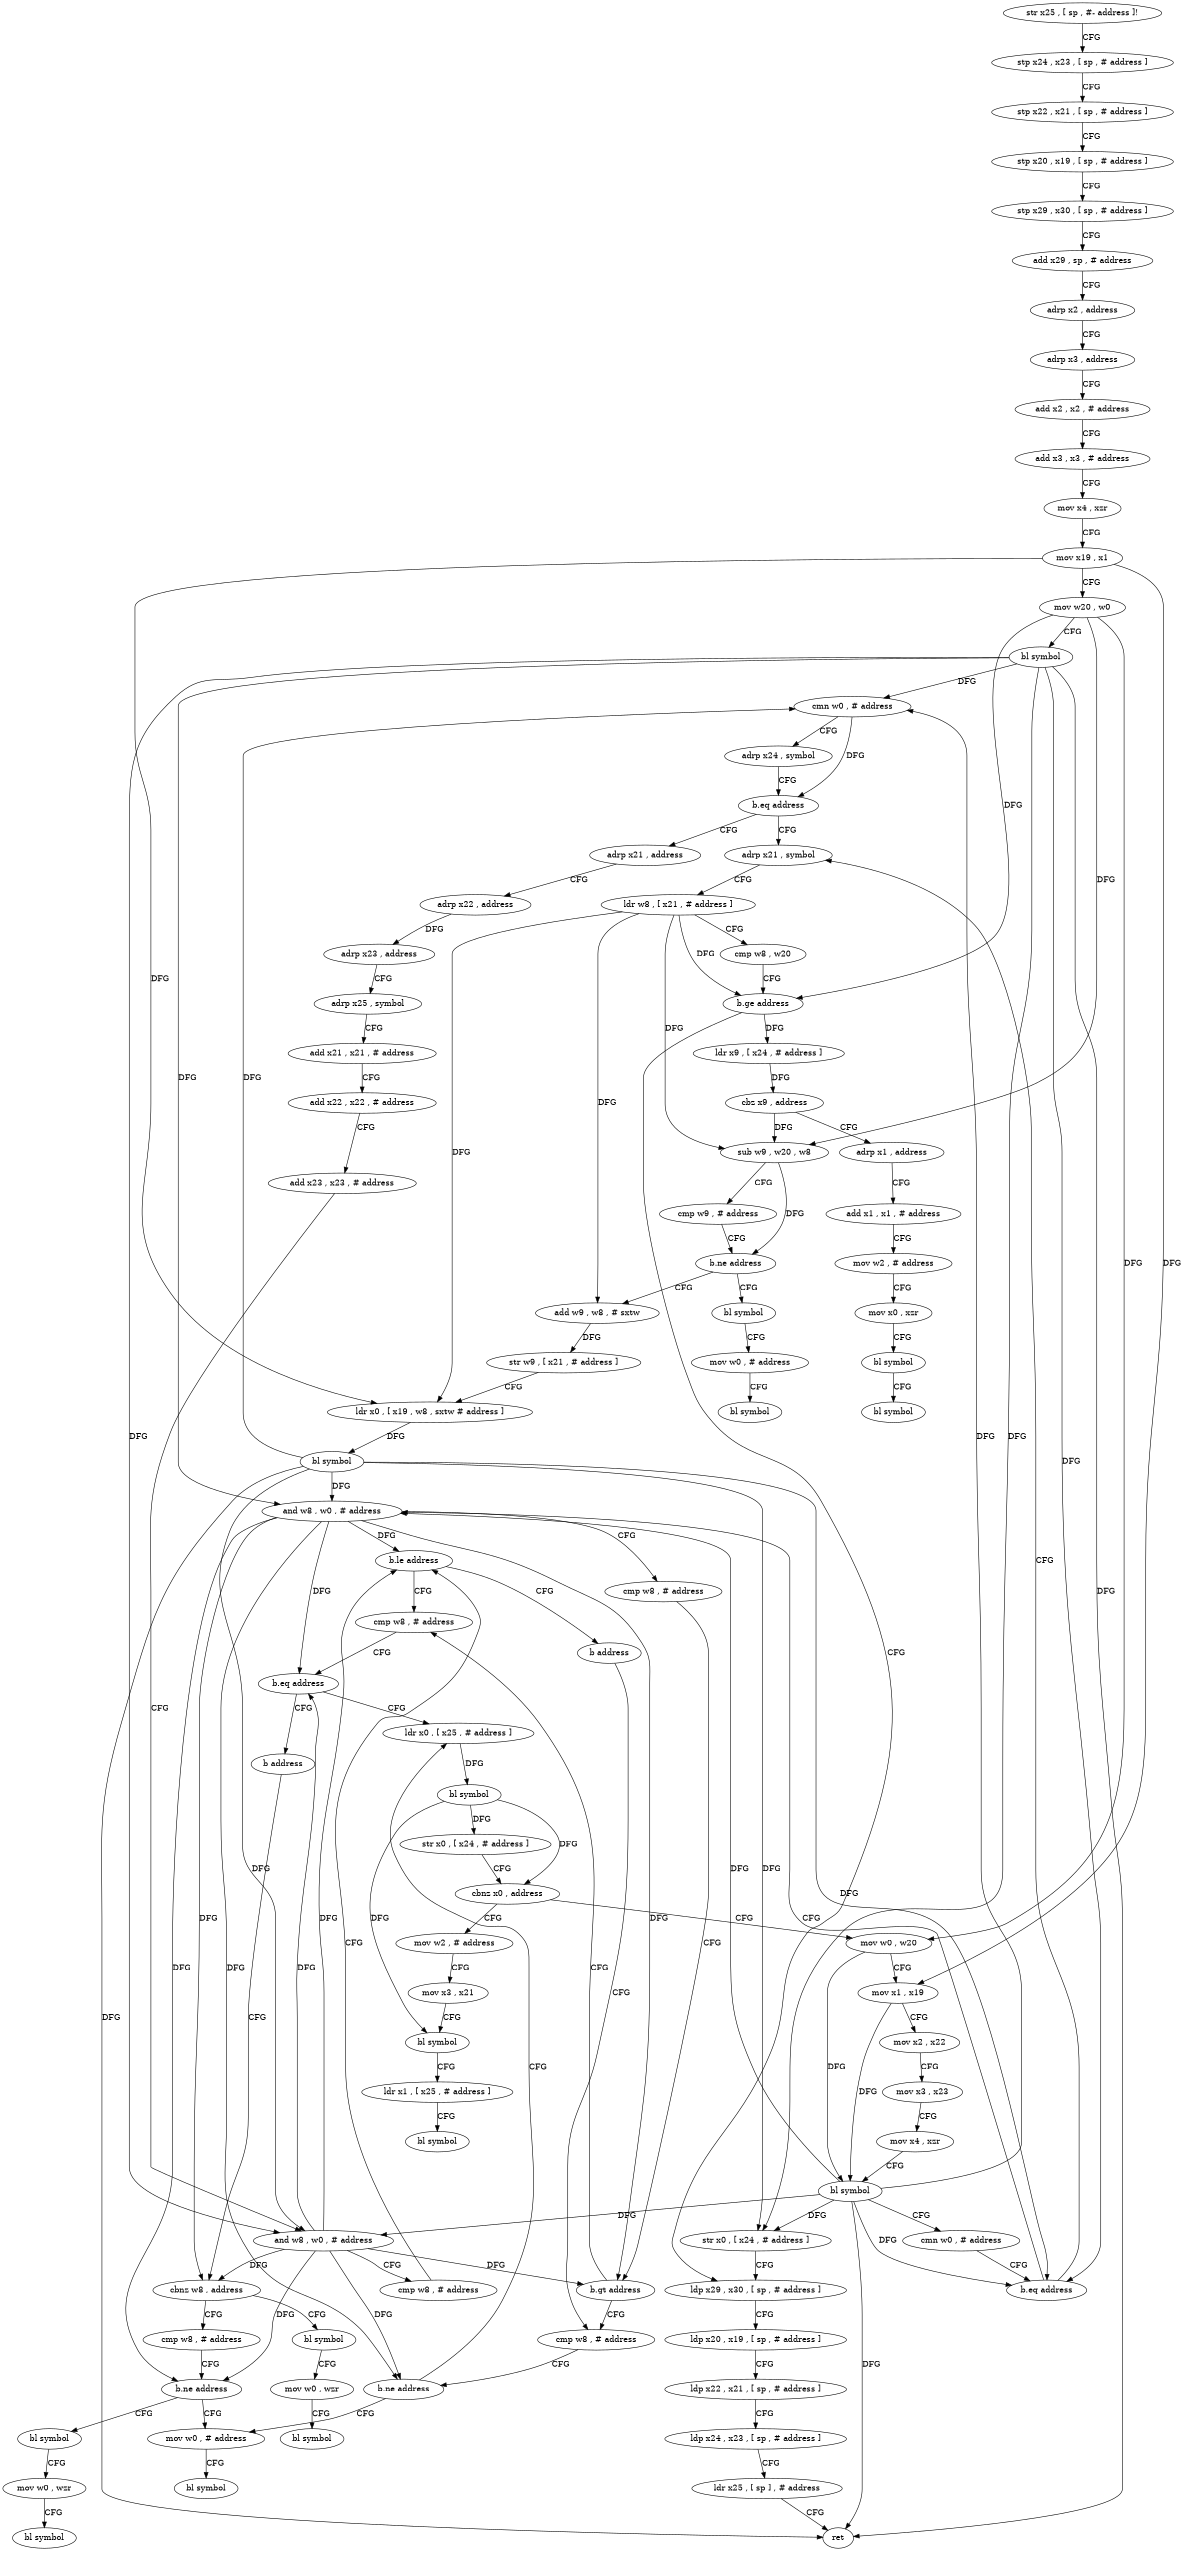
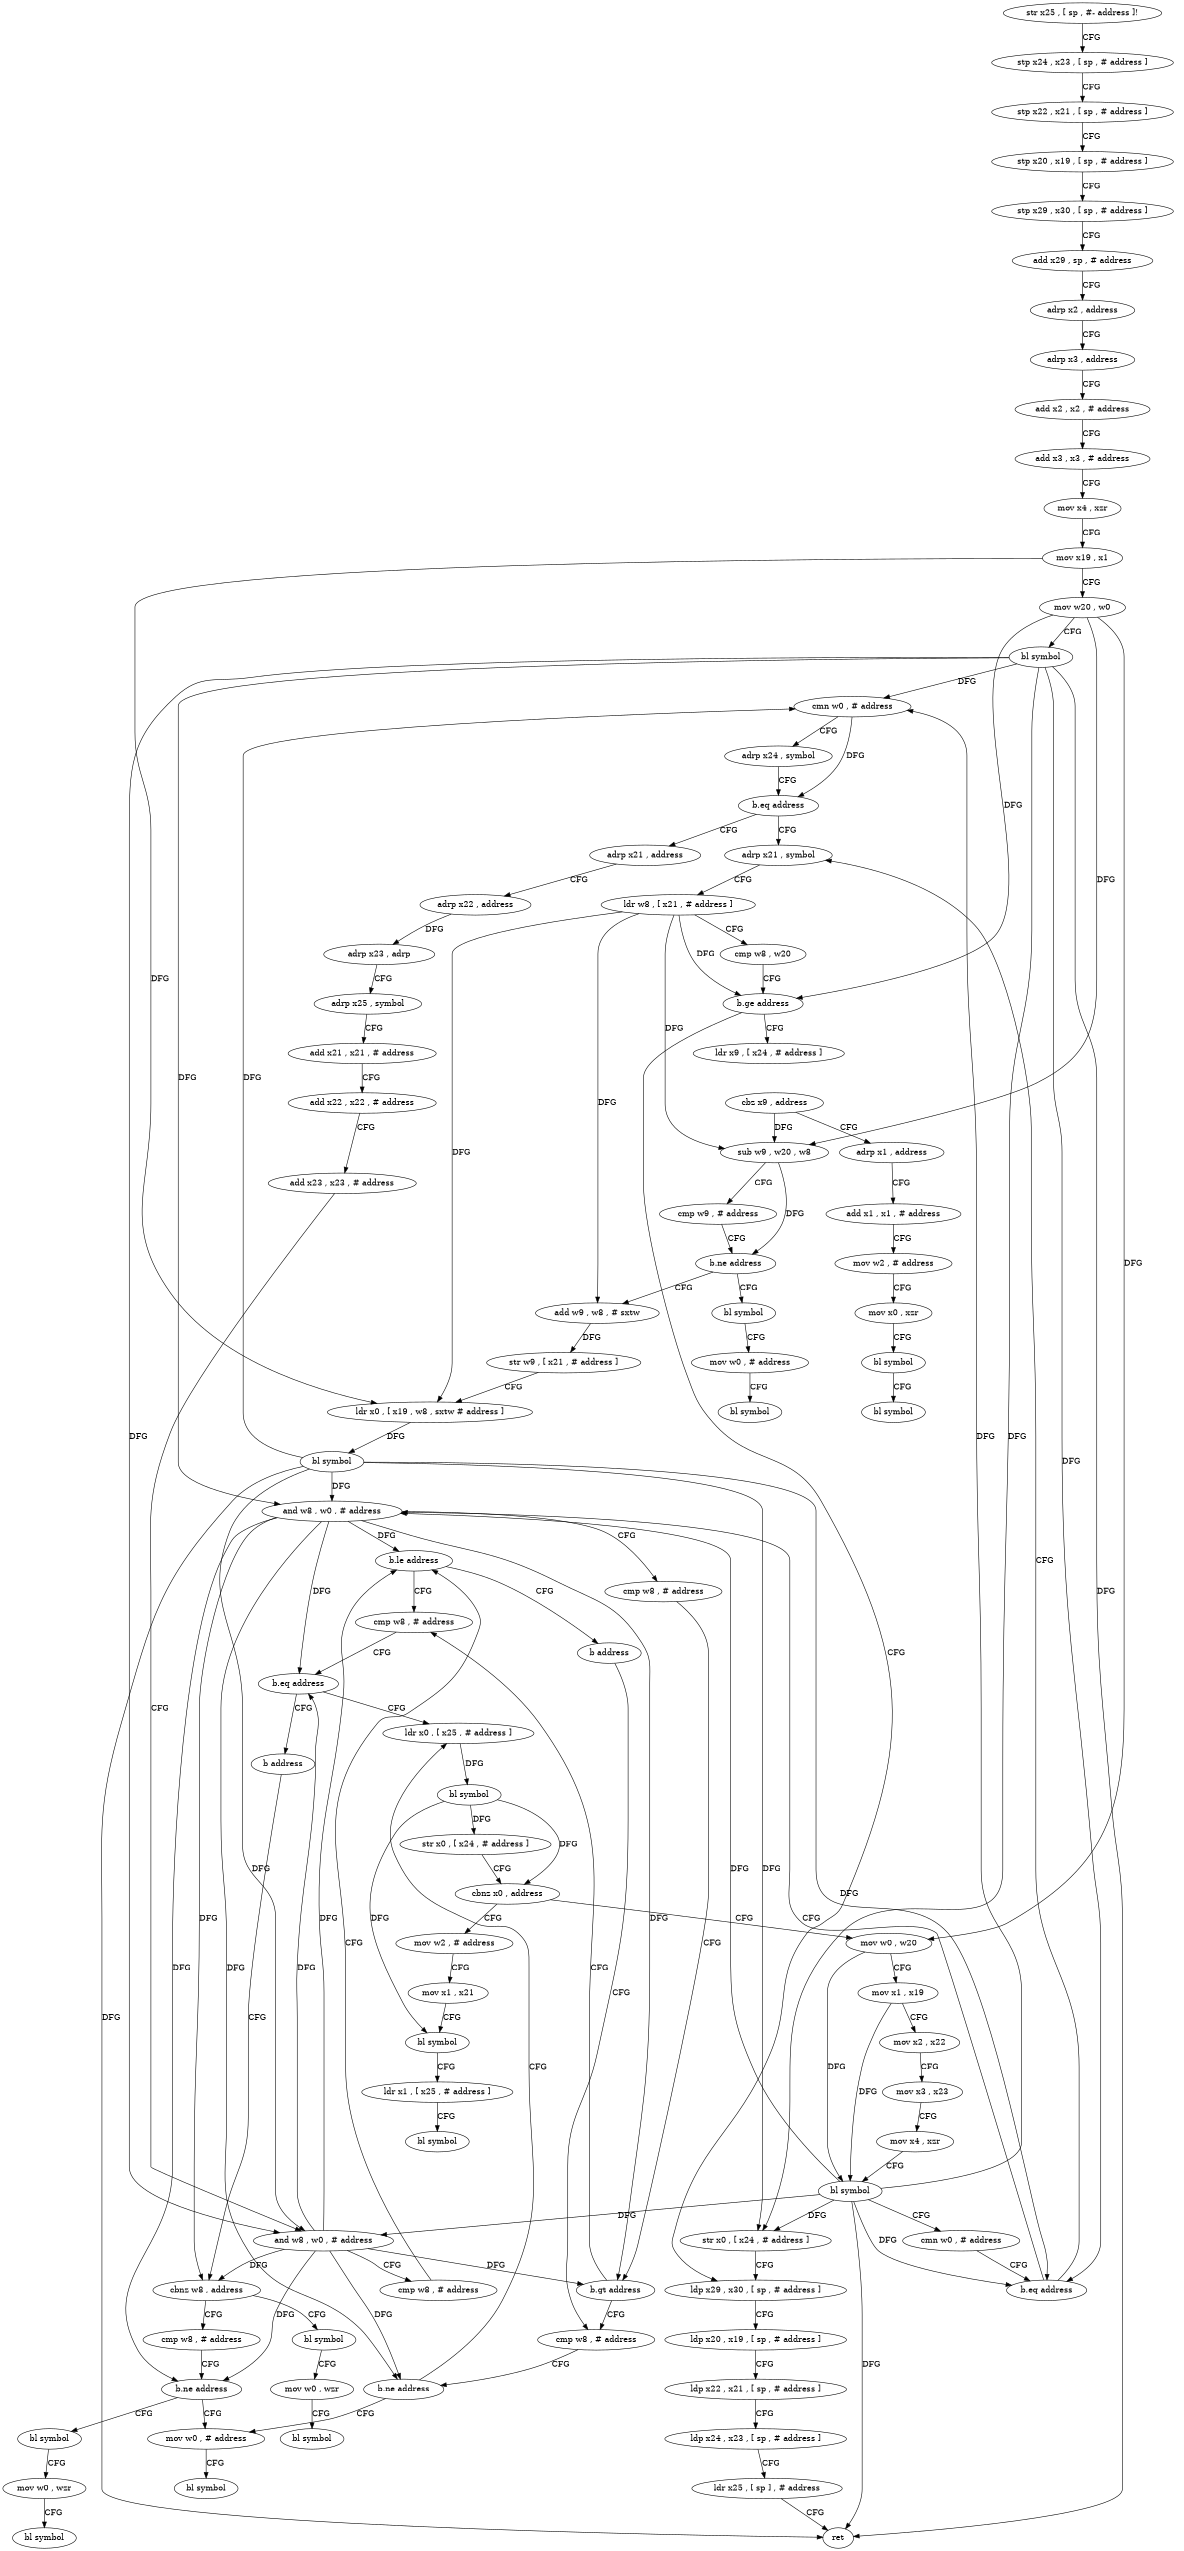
node "adrp x23 , address": label "adrp x23 , address" -> "adrp x23 , adrp"
edge "b.ge address" -> "ldr x9 , [ x24 , # address ]": label "DFG" -> "CFG"
edge "ldr x9 , [ x24 , # address ]" -> "cbz x9 , address": removed, label "DFG"
edge "mov x19 , x1" -> "mov x1 , x19": removed, label "DFG"
node "mov x3 , x21": label "mov x3 , x21" -> "mov x1 , x21"
